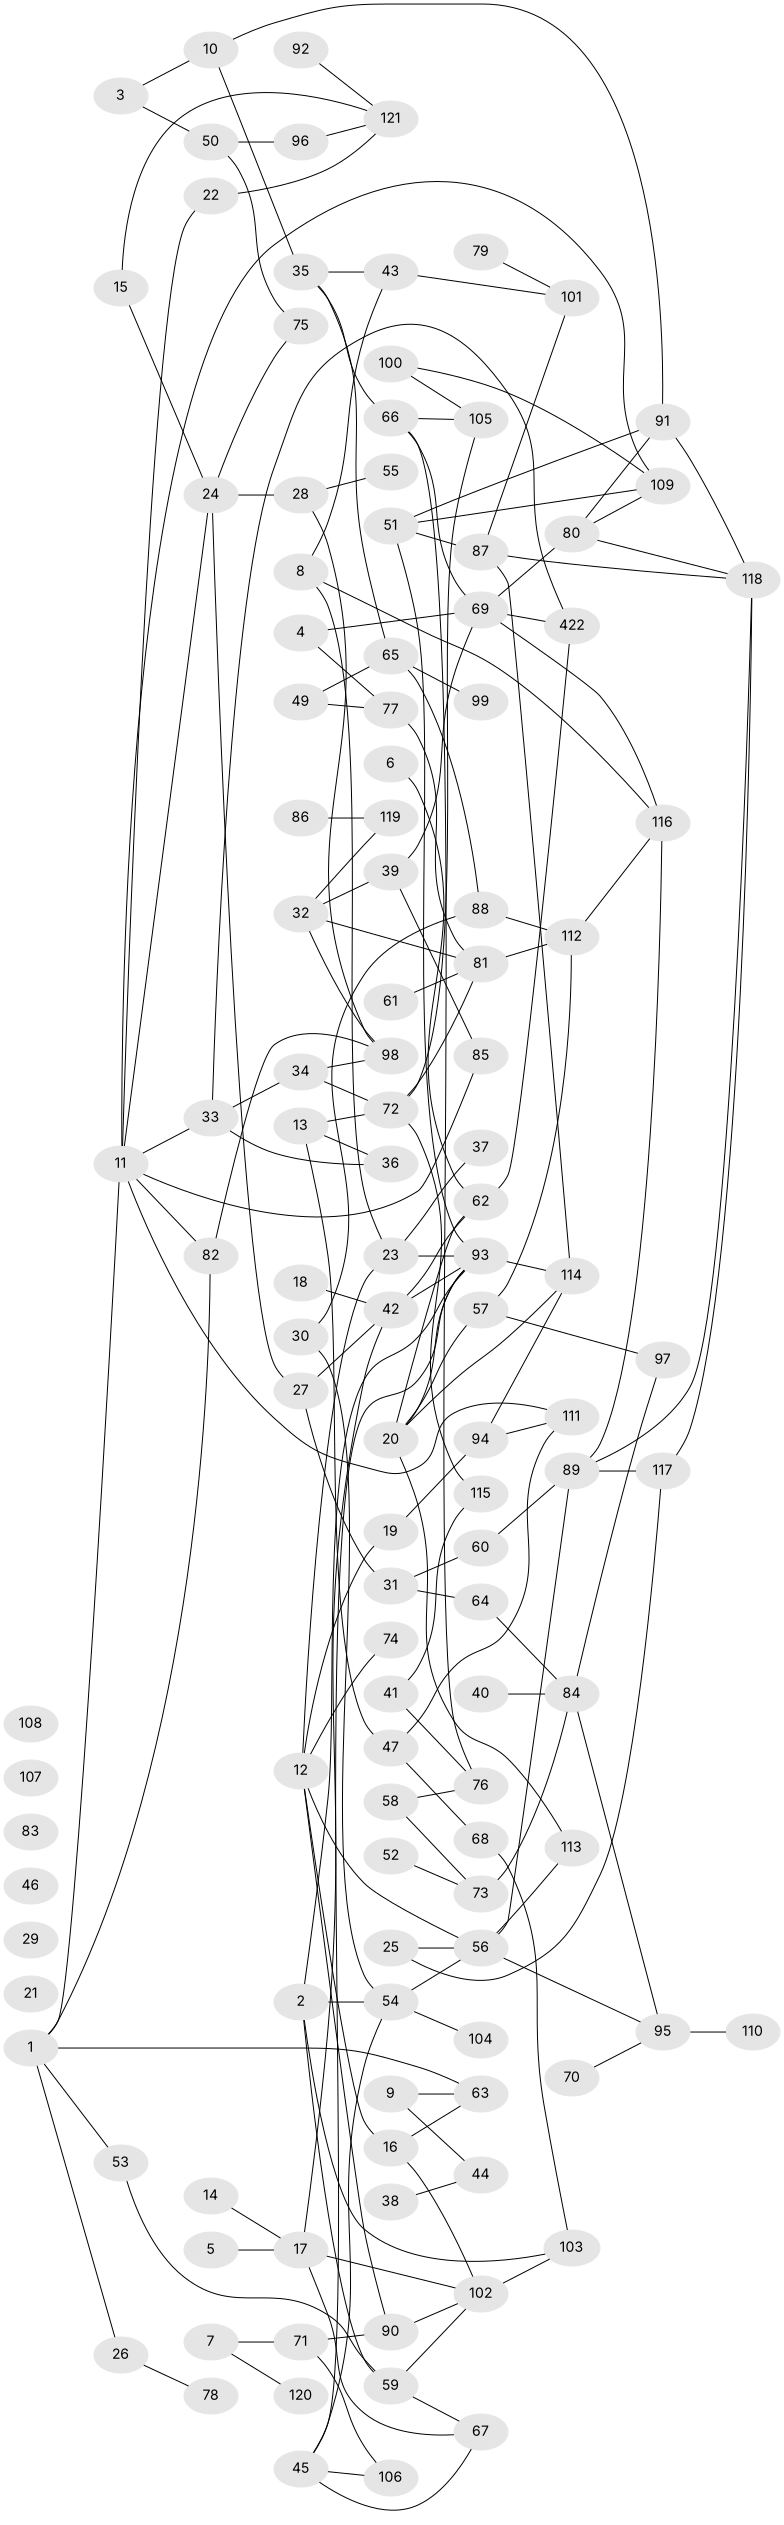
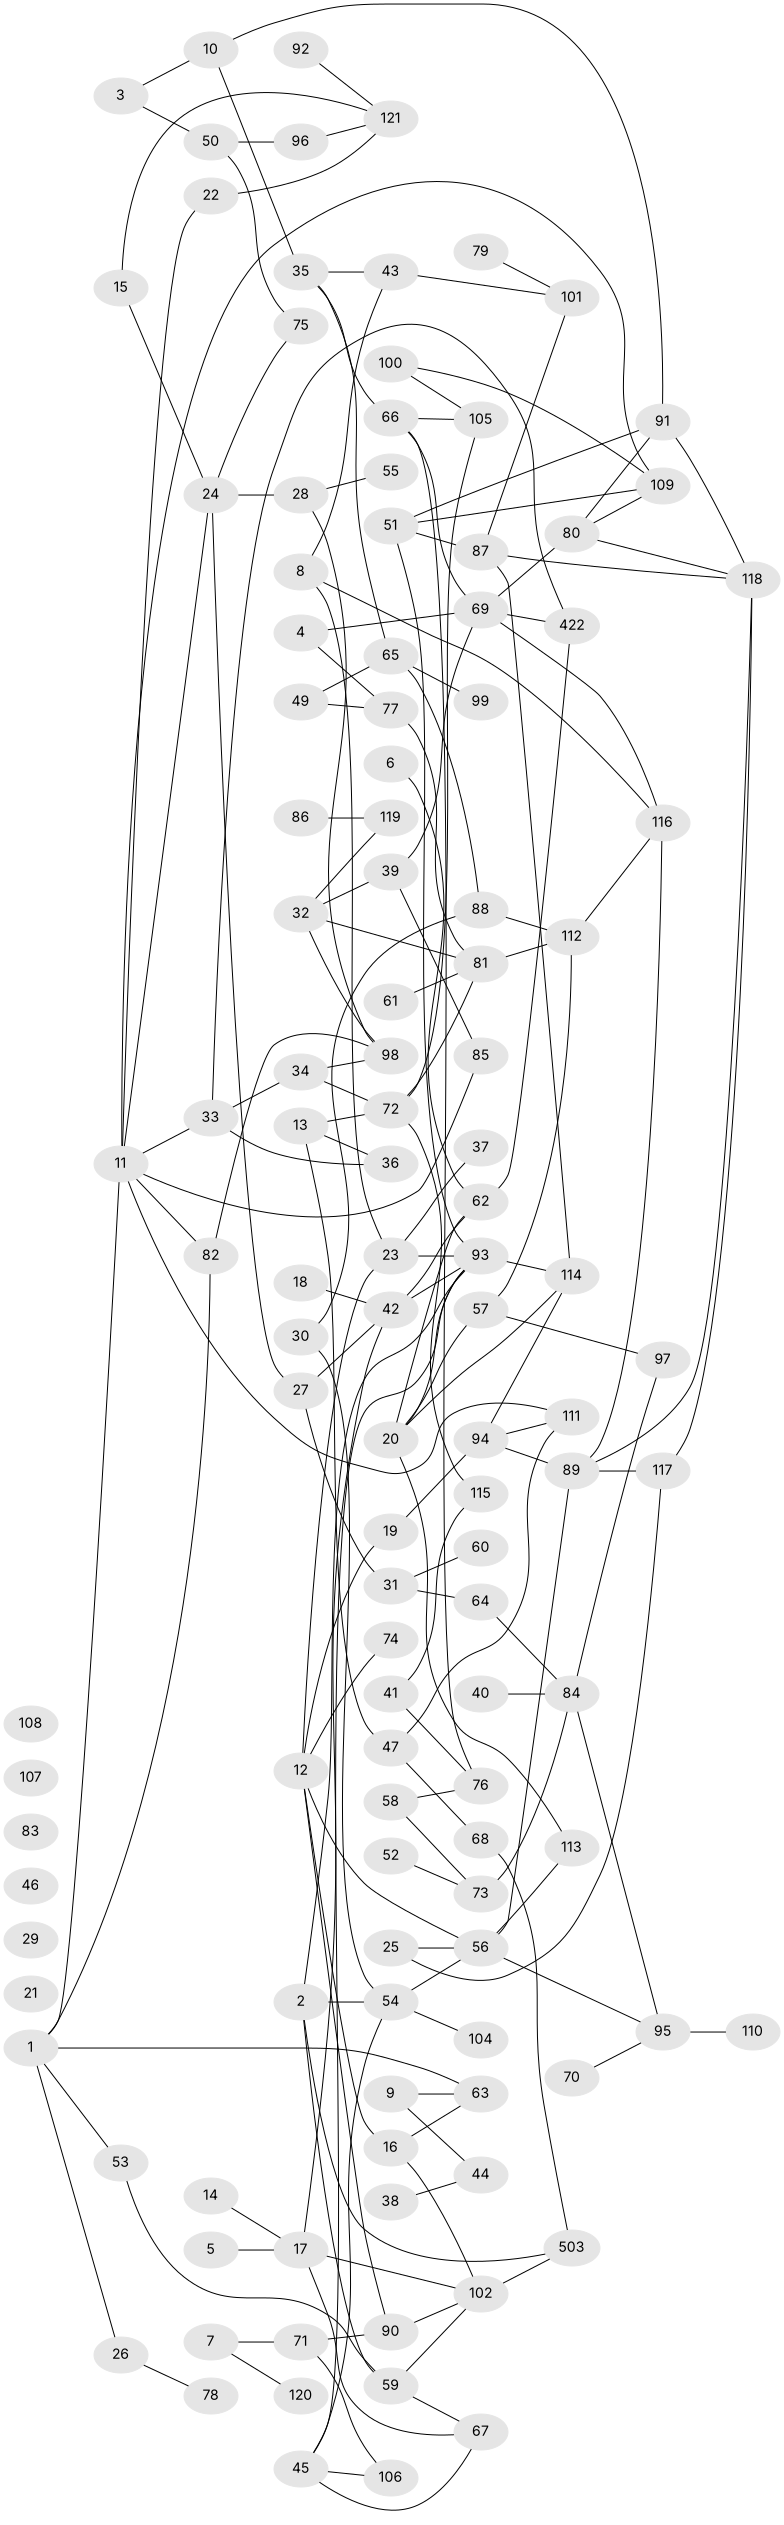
edge "89" -- "60": now "89" -- "94"
node "103": label "103" -> "503"
